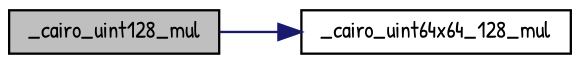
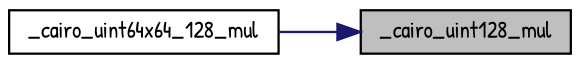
edge "_cairo_uint128_mul" -> "_cairo_uint64x64_128_mul": reversed
